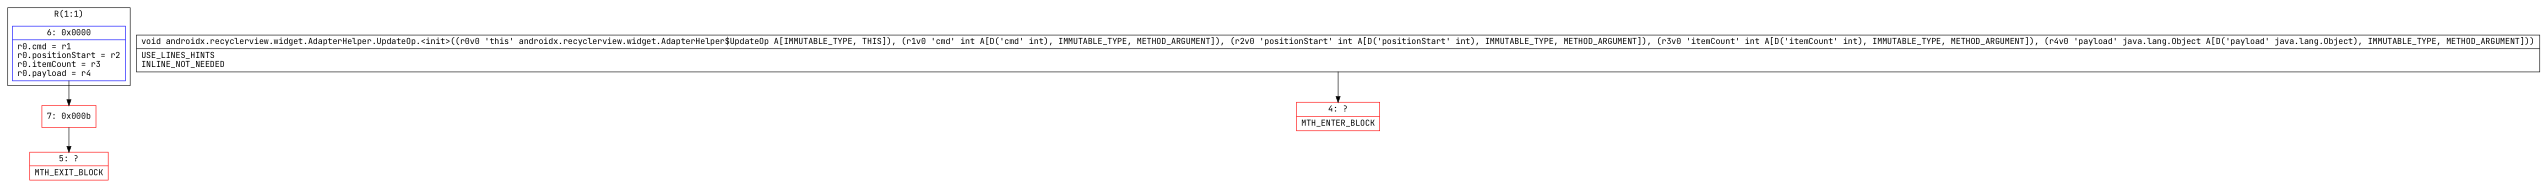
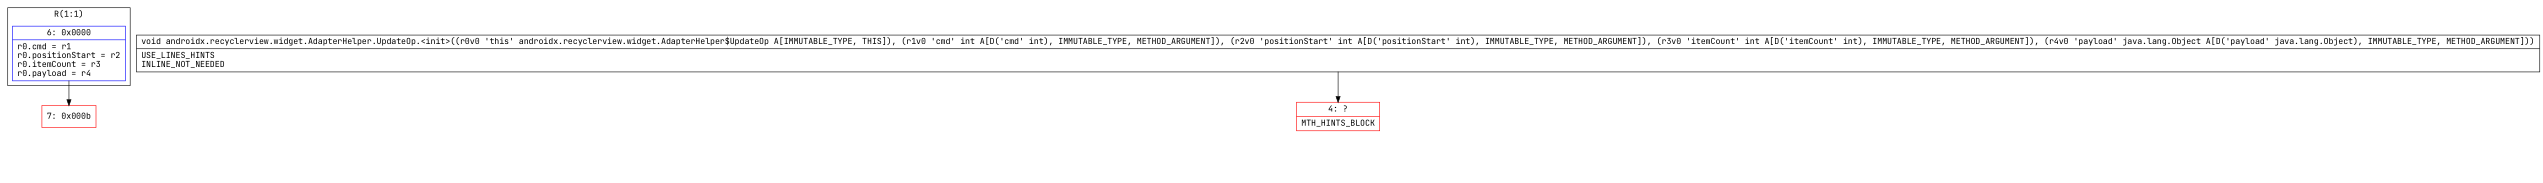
node "4: ?": text "MTH_ENTER_BLOCK" -> "MTH_HINTS_BLOCK"
node "5: ?": removed
